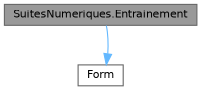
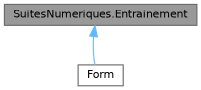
edge "SuitesNumeriques.Entrainement" -> "Form": reversed
